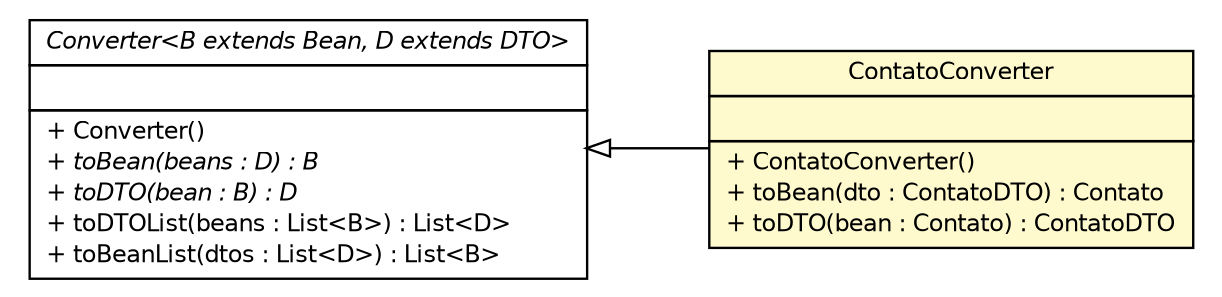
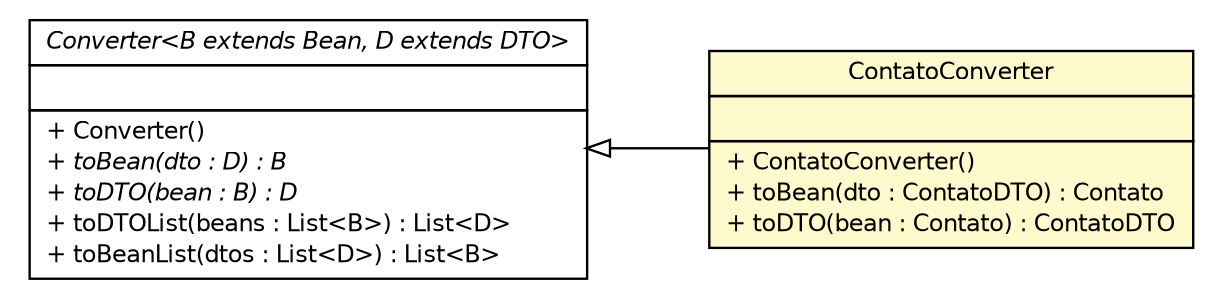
node "Converter<B extends Bean, D extends DTO>": text "+ toBean(beans : D) : B" -> "+ toBean(dto : D) : B"
